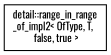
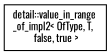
node "detail::range_in_range _of_impl2< OfType, T, false, true >": label "detail::range_in_range _of_impl2< OfType, T, false, true >" -> "detail::value_in_range _of_impl2< OfType, T, false, true >"
